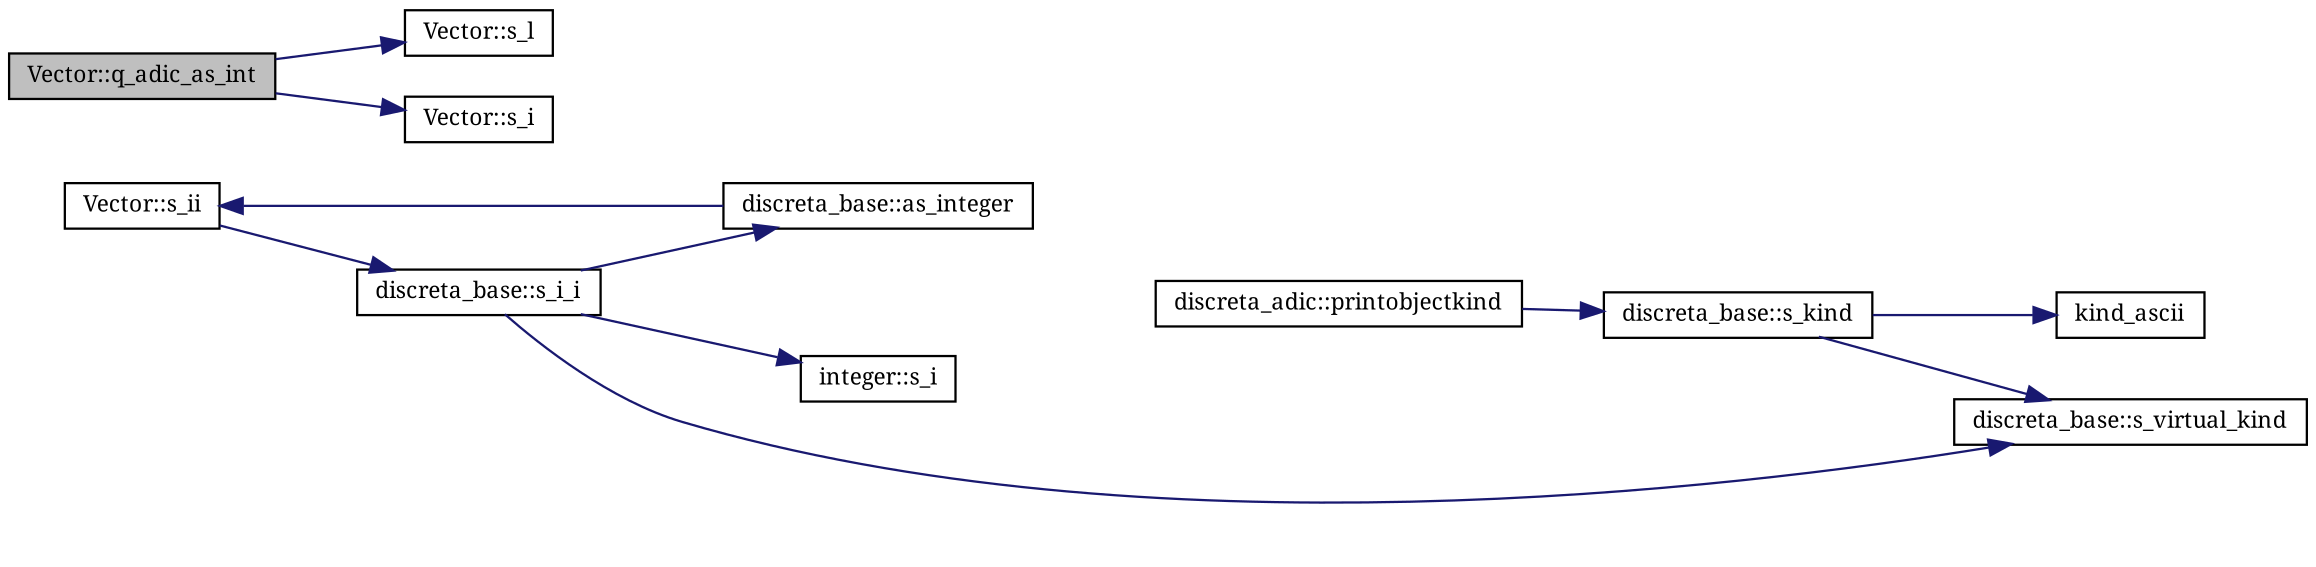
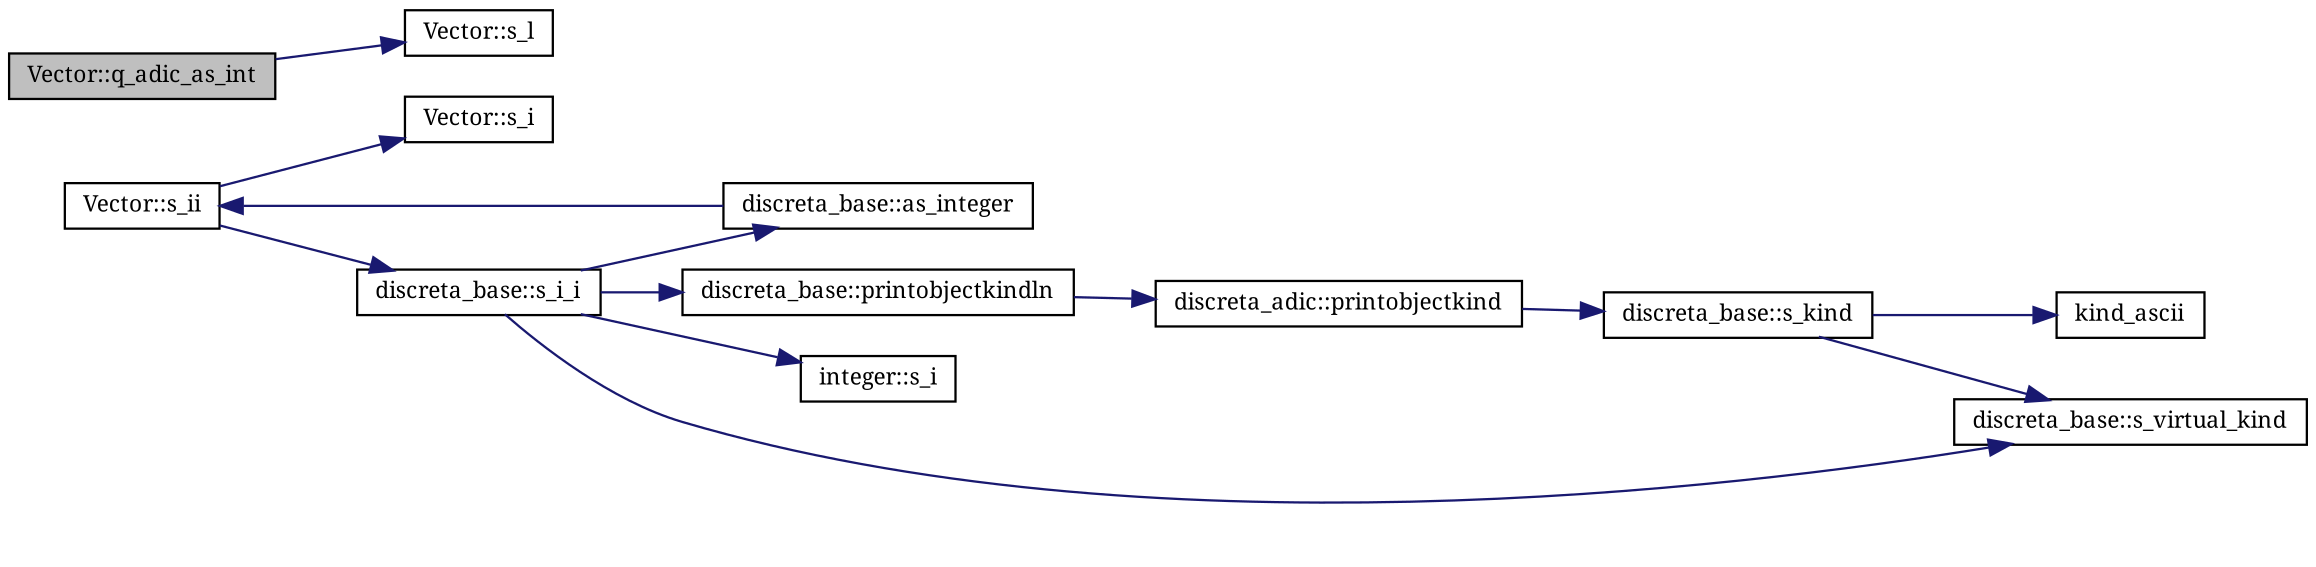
edge "Vector::q_adic_as_int" -> "Vector::s_i": now "Vector::s_ii" -> "Vector::s_i"
node "discreta_base::printobjectkindln": added
